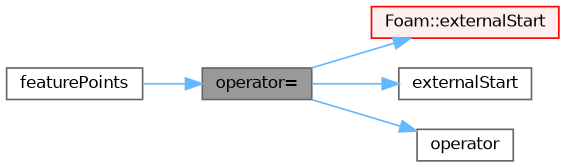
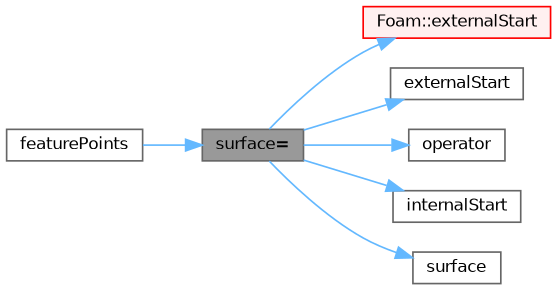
node "operator=": label "operator=" -> "surface="
node "internalStart": added
node "surface": added
